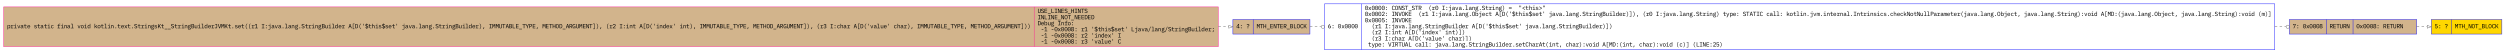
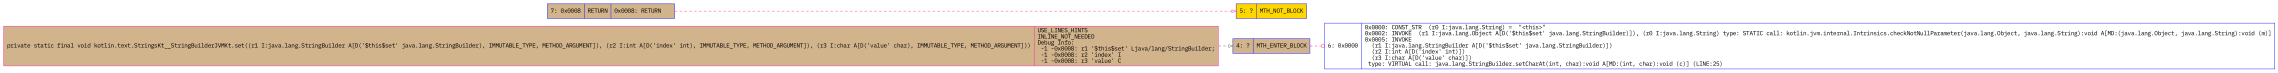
edge "4: ?" -> "6: 0x0000": color gray40 -> deeppink
edge "6: 0x0000" -> "7: 0x0008": removed
edge "7: 0x0008" -> "5: ?": color gray40 -> deeppink
